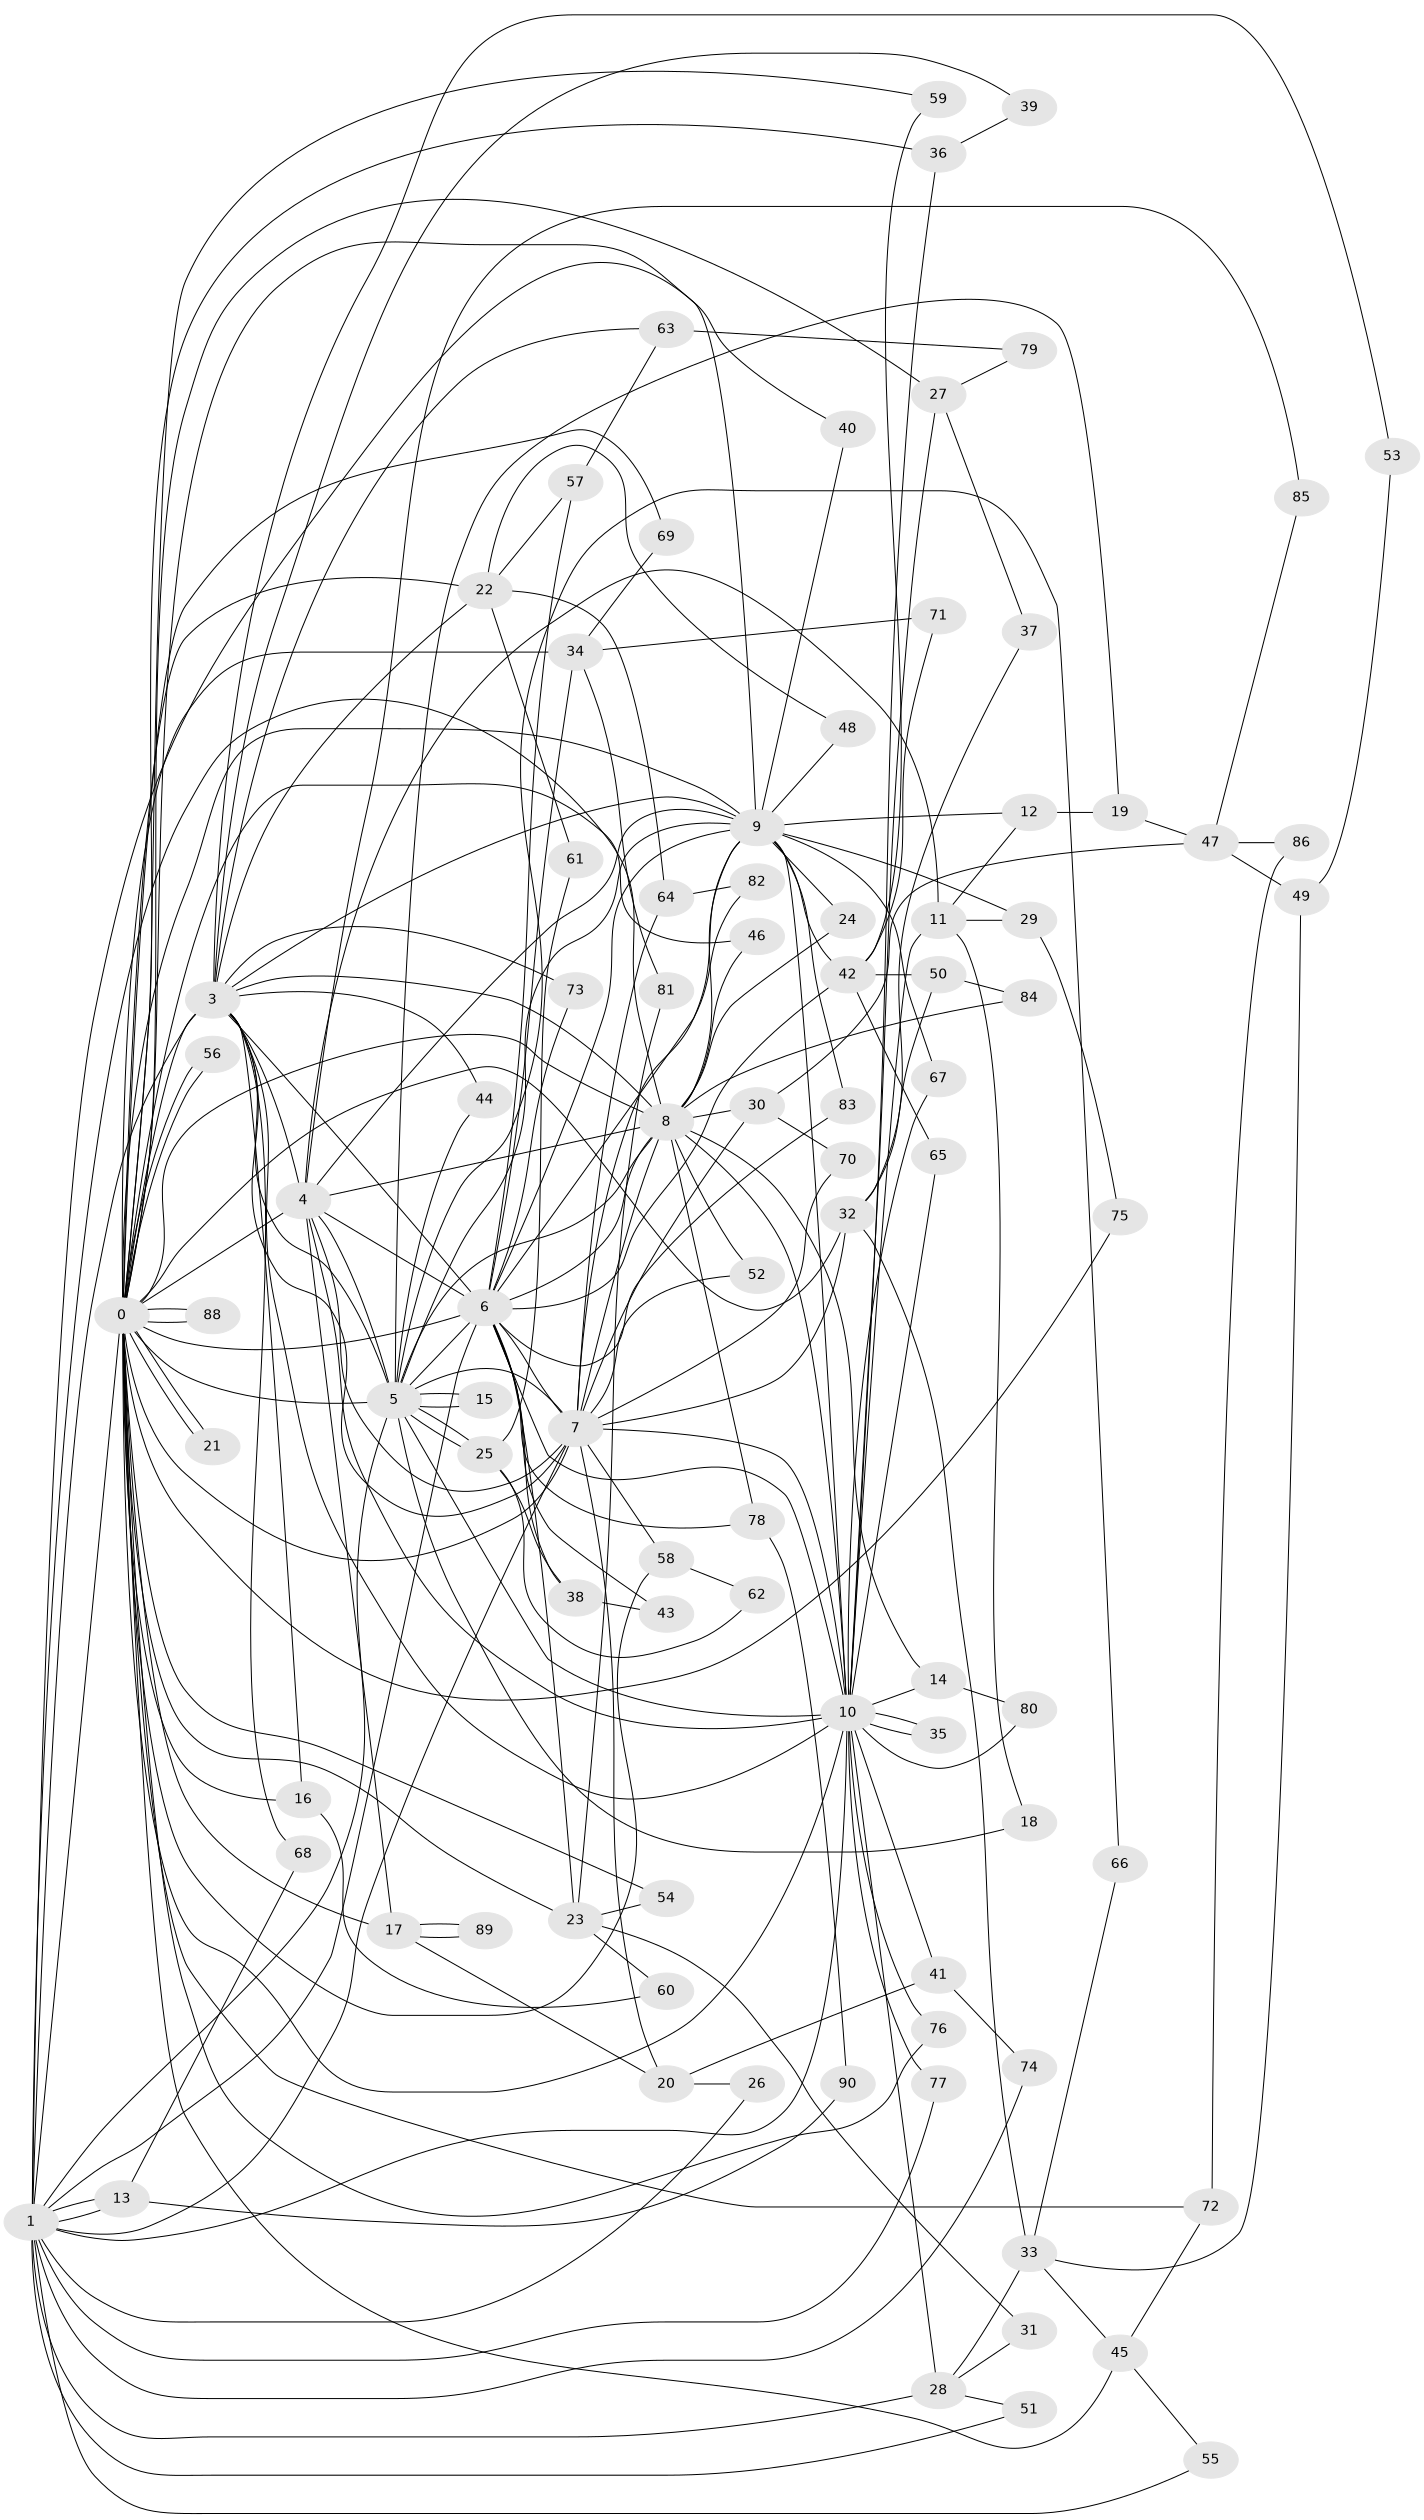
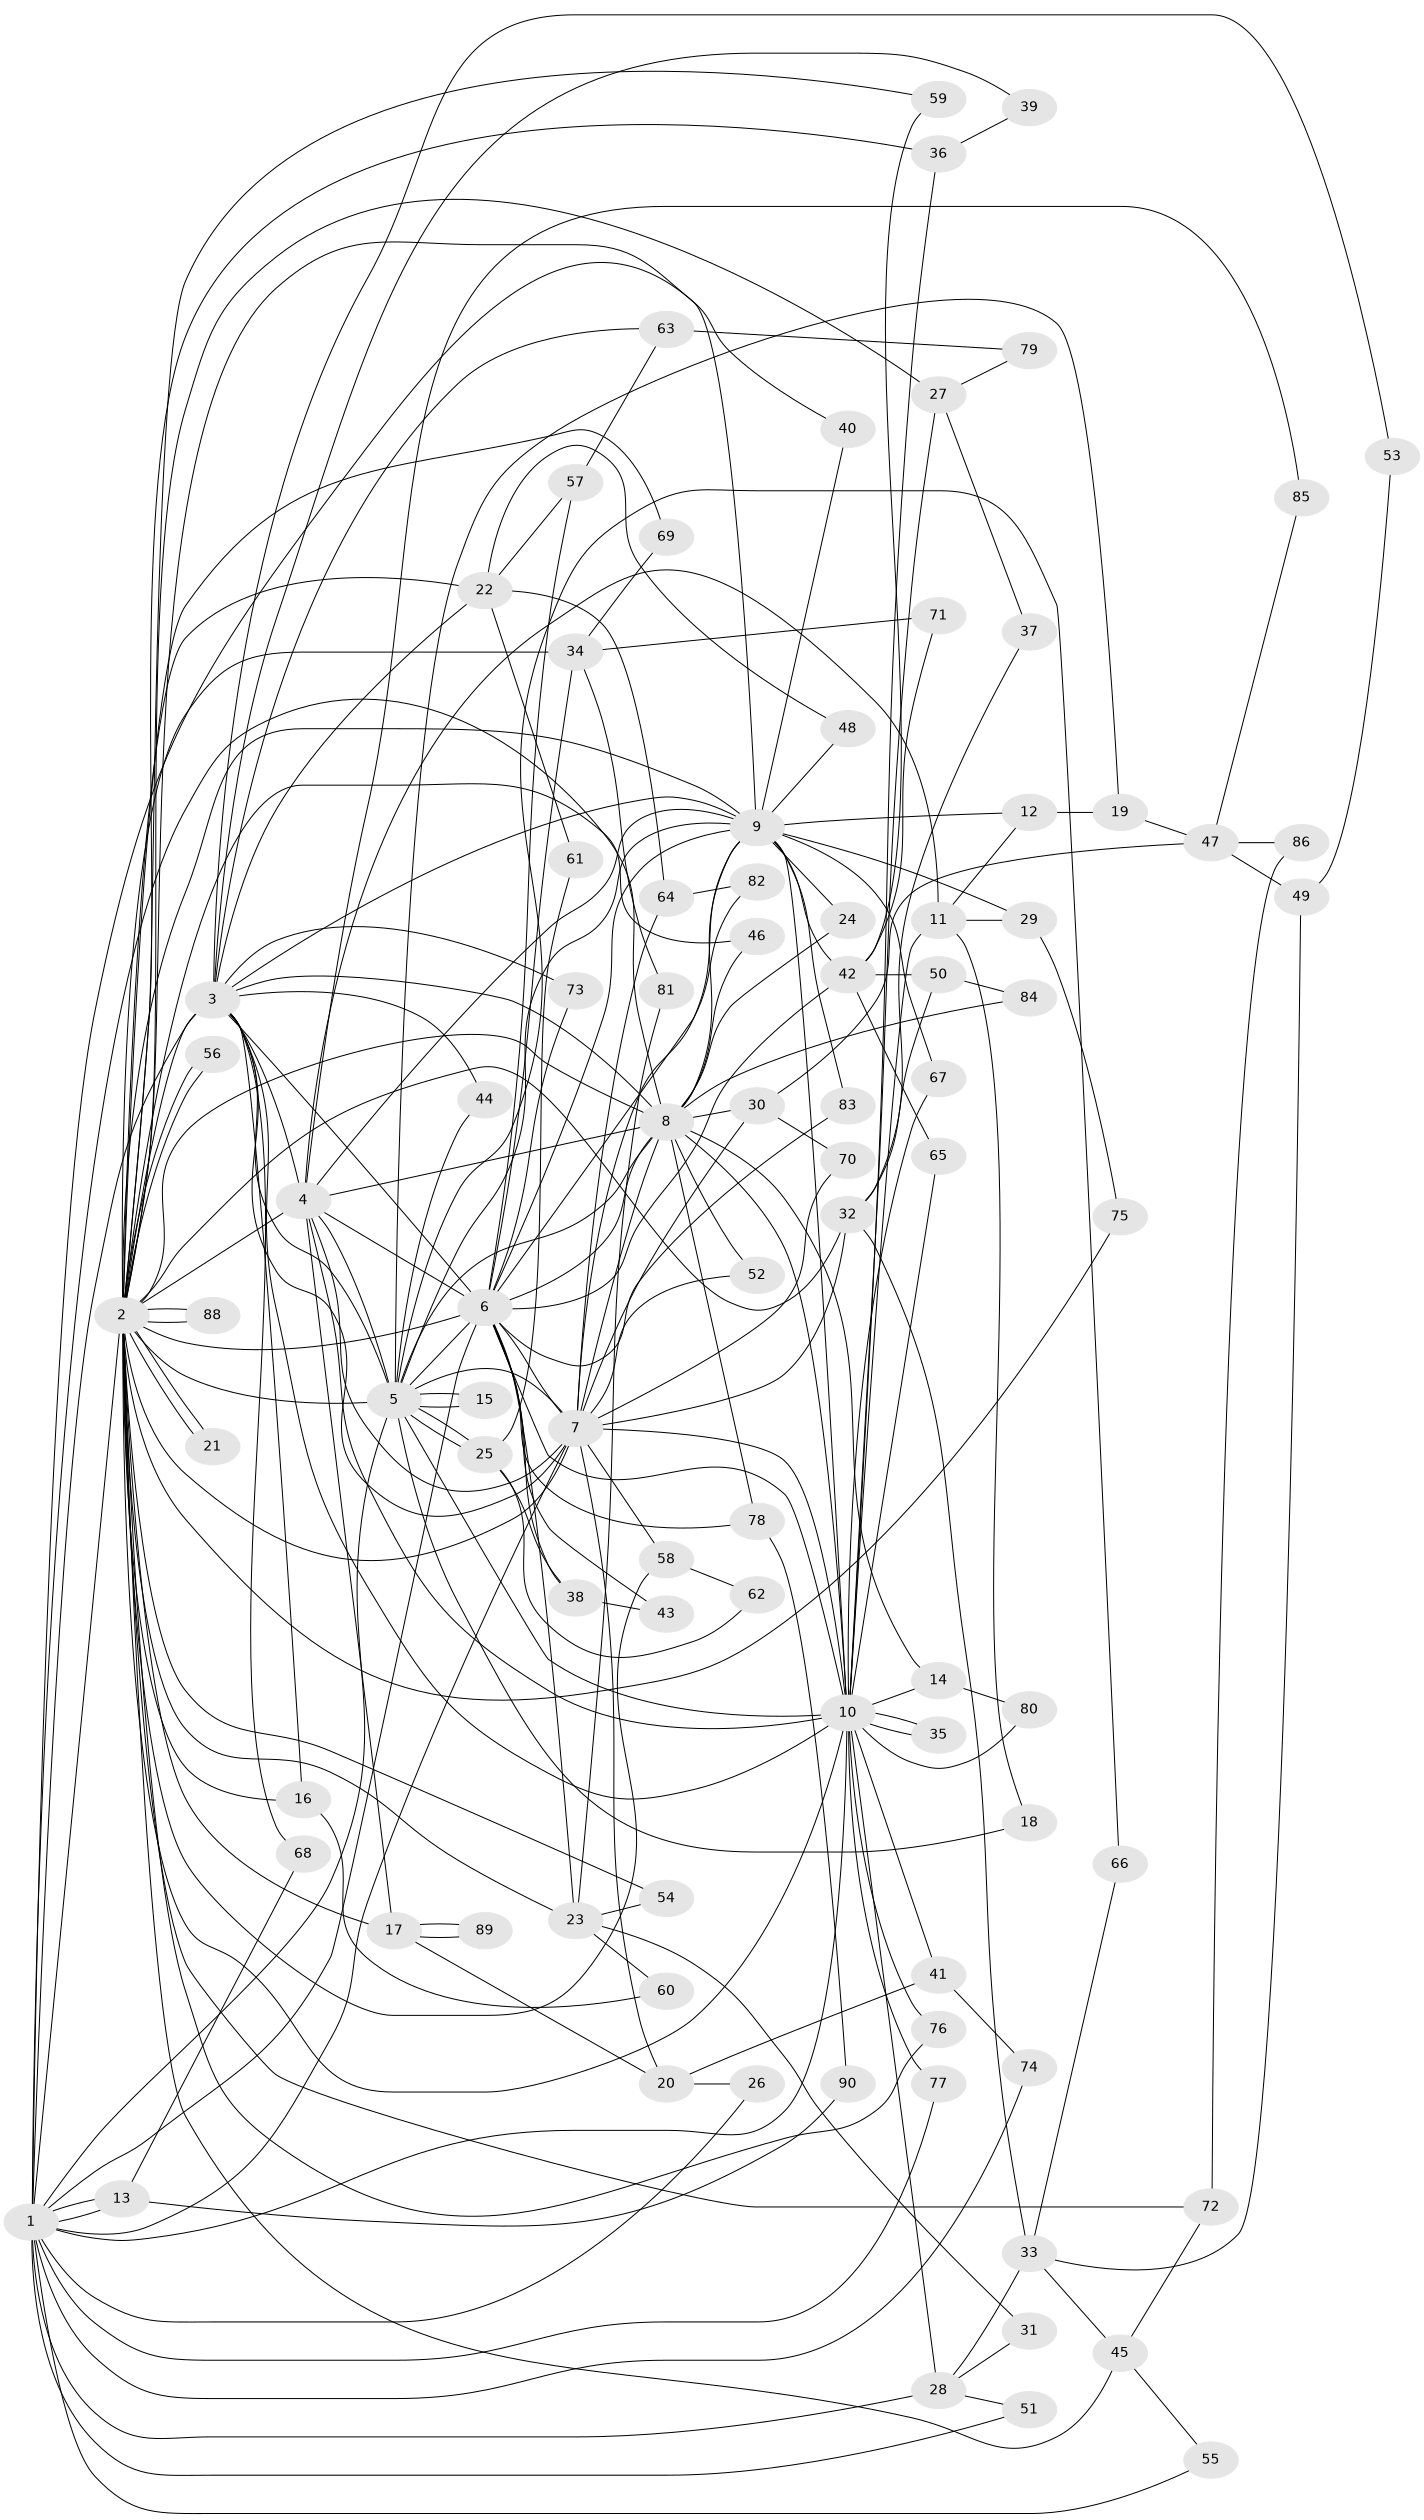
node "0": label "0" -> "2"
